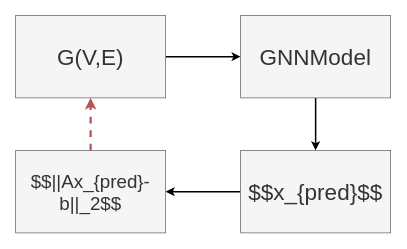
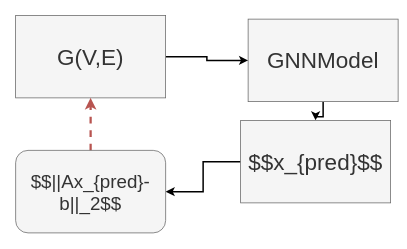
node "GNNModel": moved (315, 57) -> (323, 60)
node "$$||Ax_{pred}-b||_2$$": shape rectangle -> rounded rectangle
node "$$x_{pred}$$": moved (315, 192) -> (315, 162)
